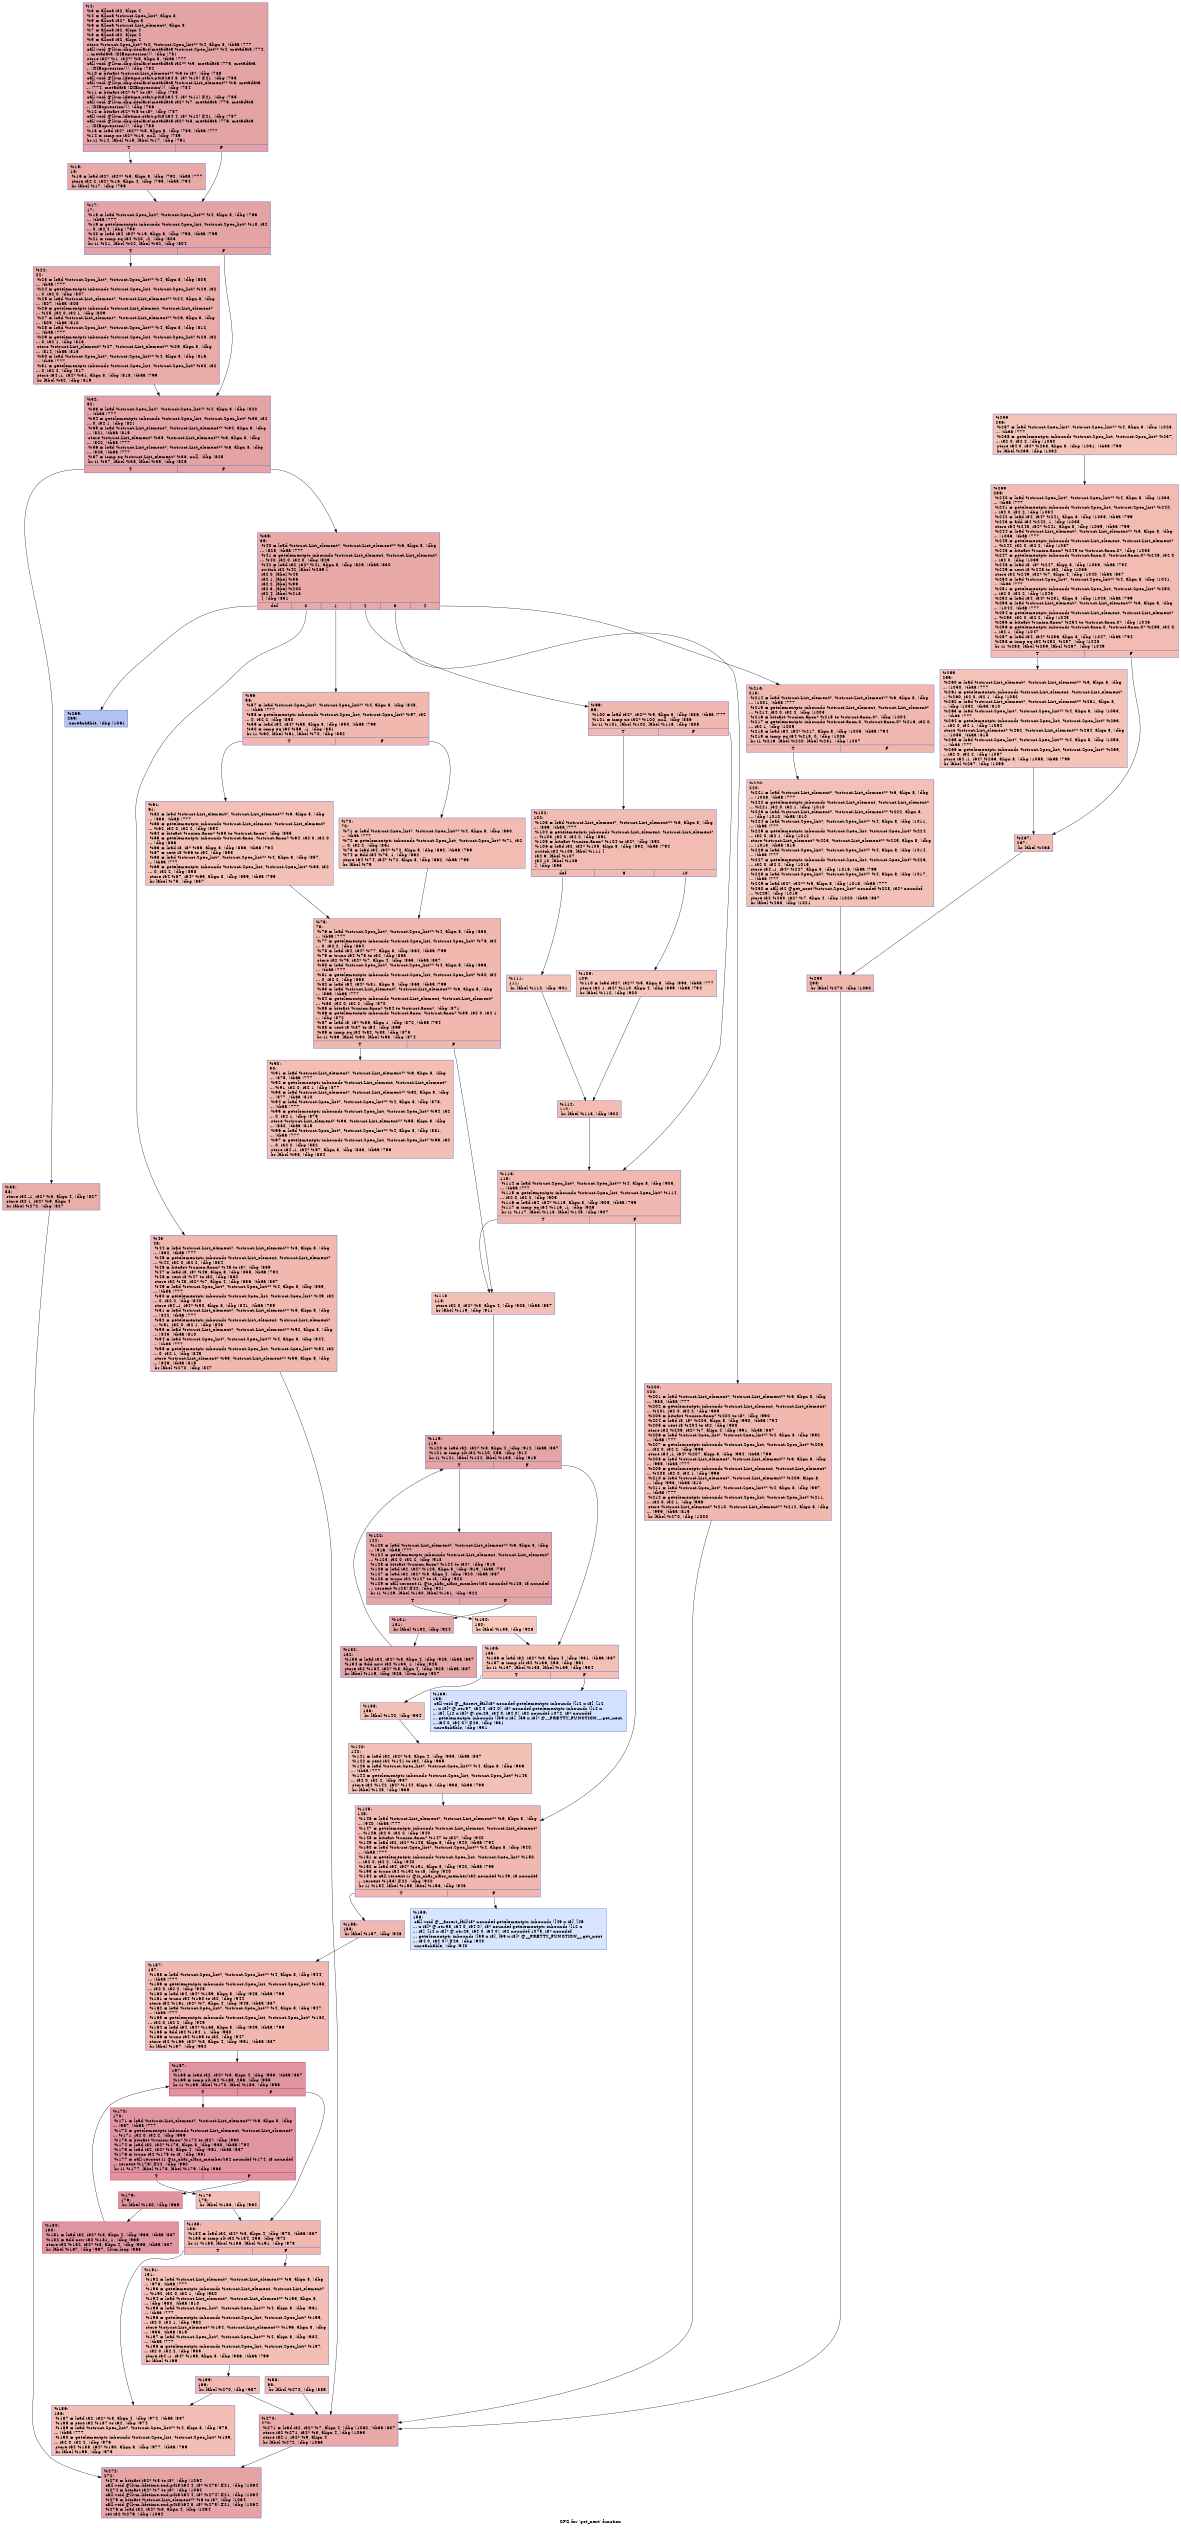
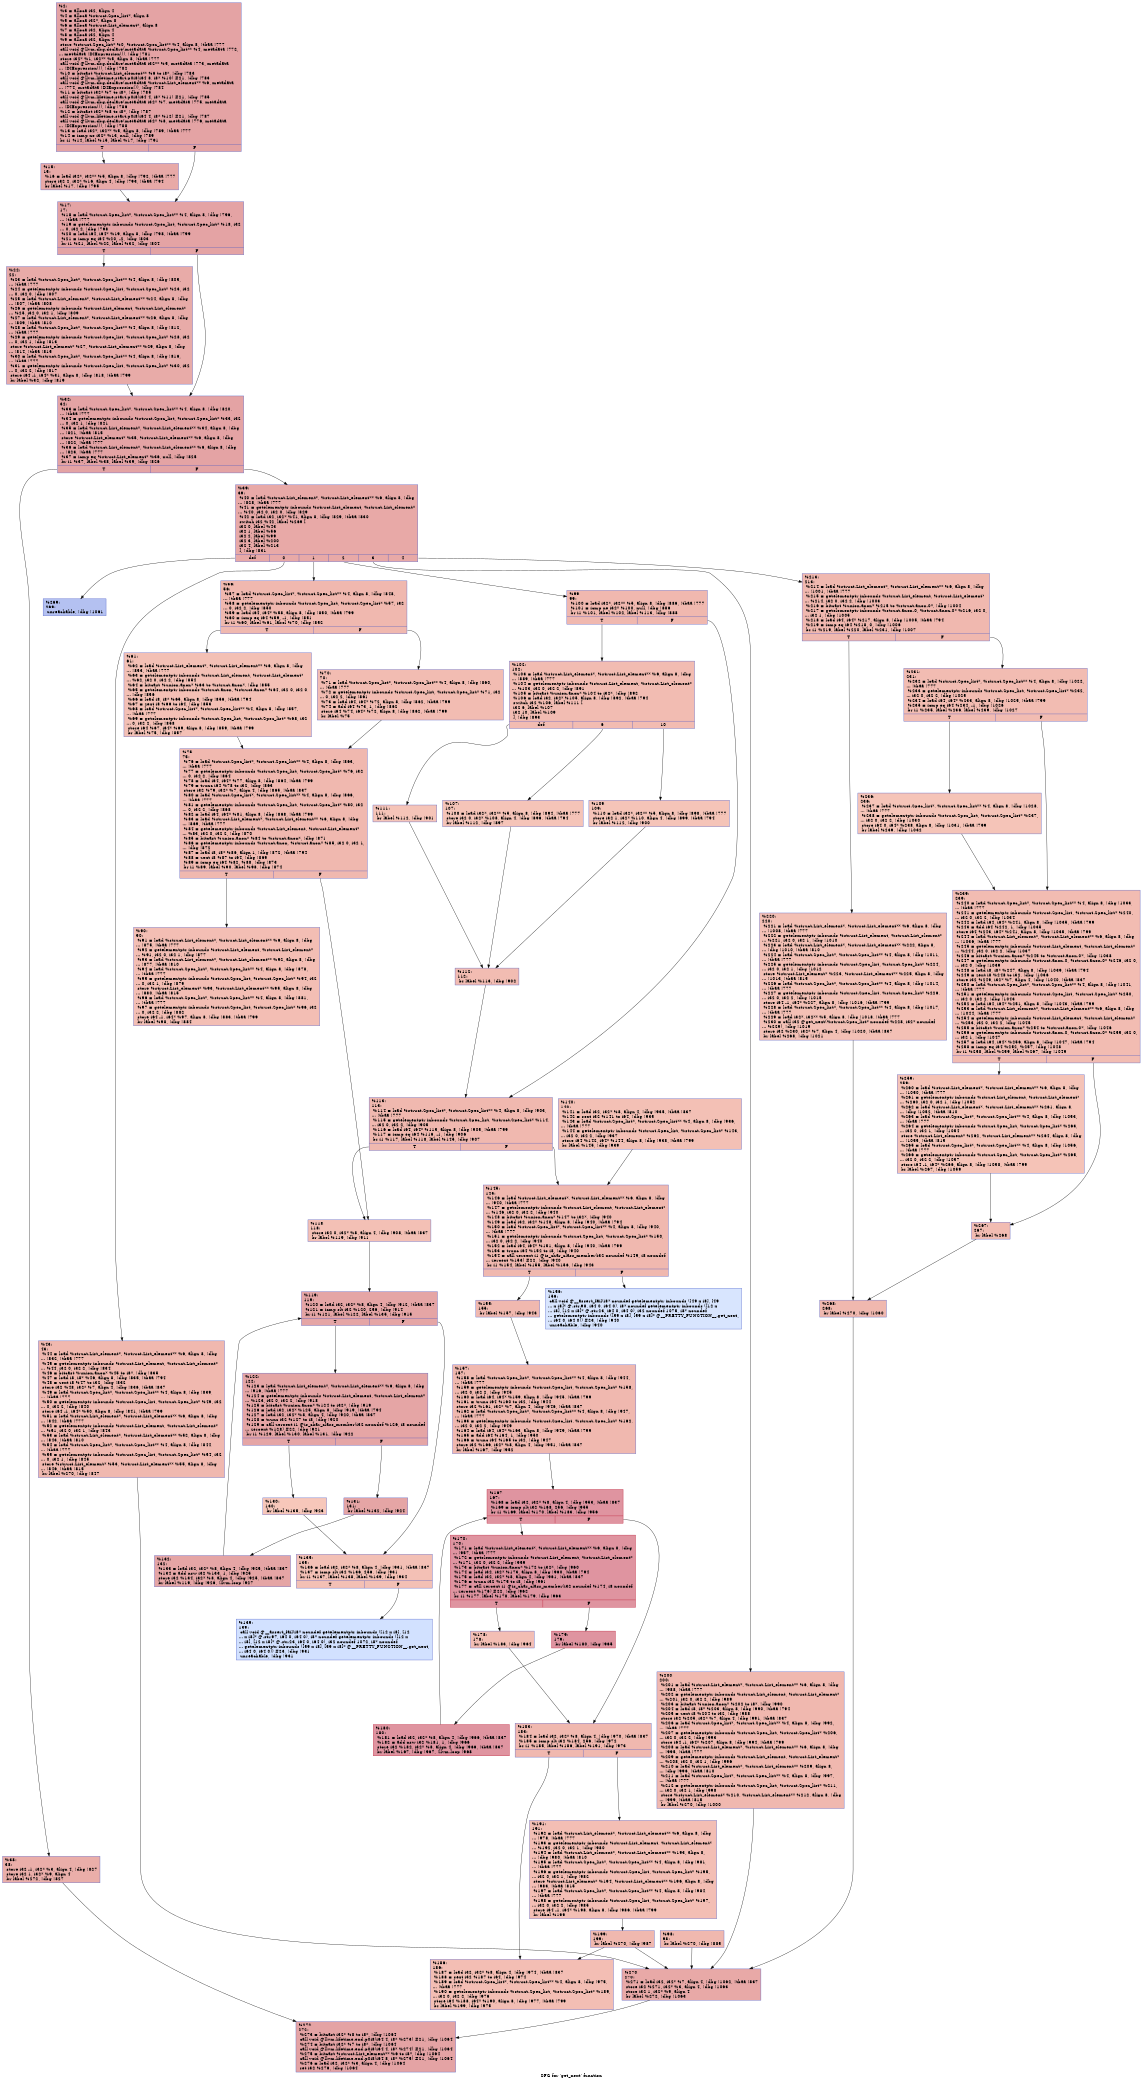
node "%231:": added
node "%107:": added
node "%138:": removed
